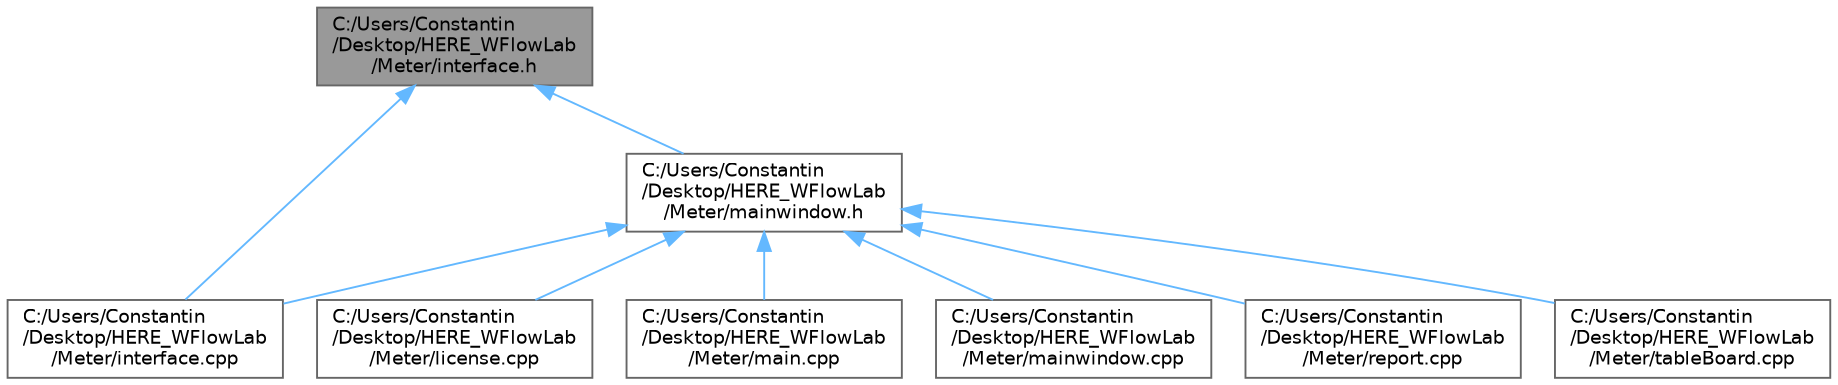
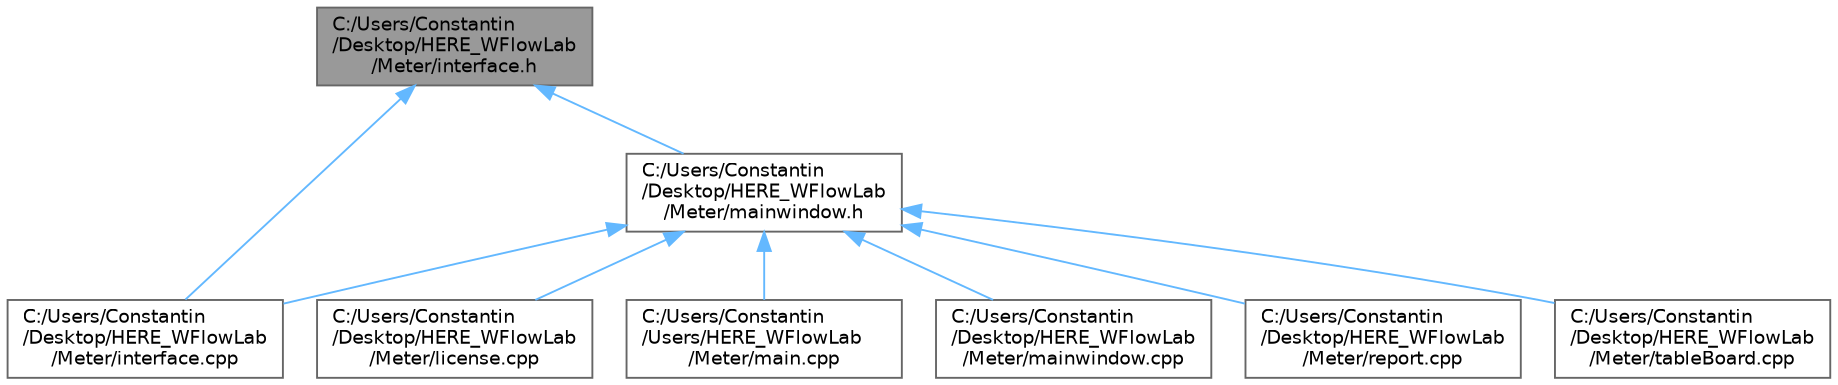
node "C:/Users/Constantin /Desktop/HERE_WFlowLab /Meter/main.cpp": label "C:/Users/Constantin /Desktop/HERE_WFlowLab /Meter/main.cpp" -> "C:/Users/Constantin /Users/HERE_WFlowLab /Meter/main.cpp"
